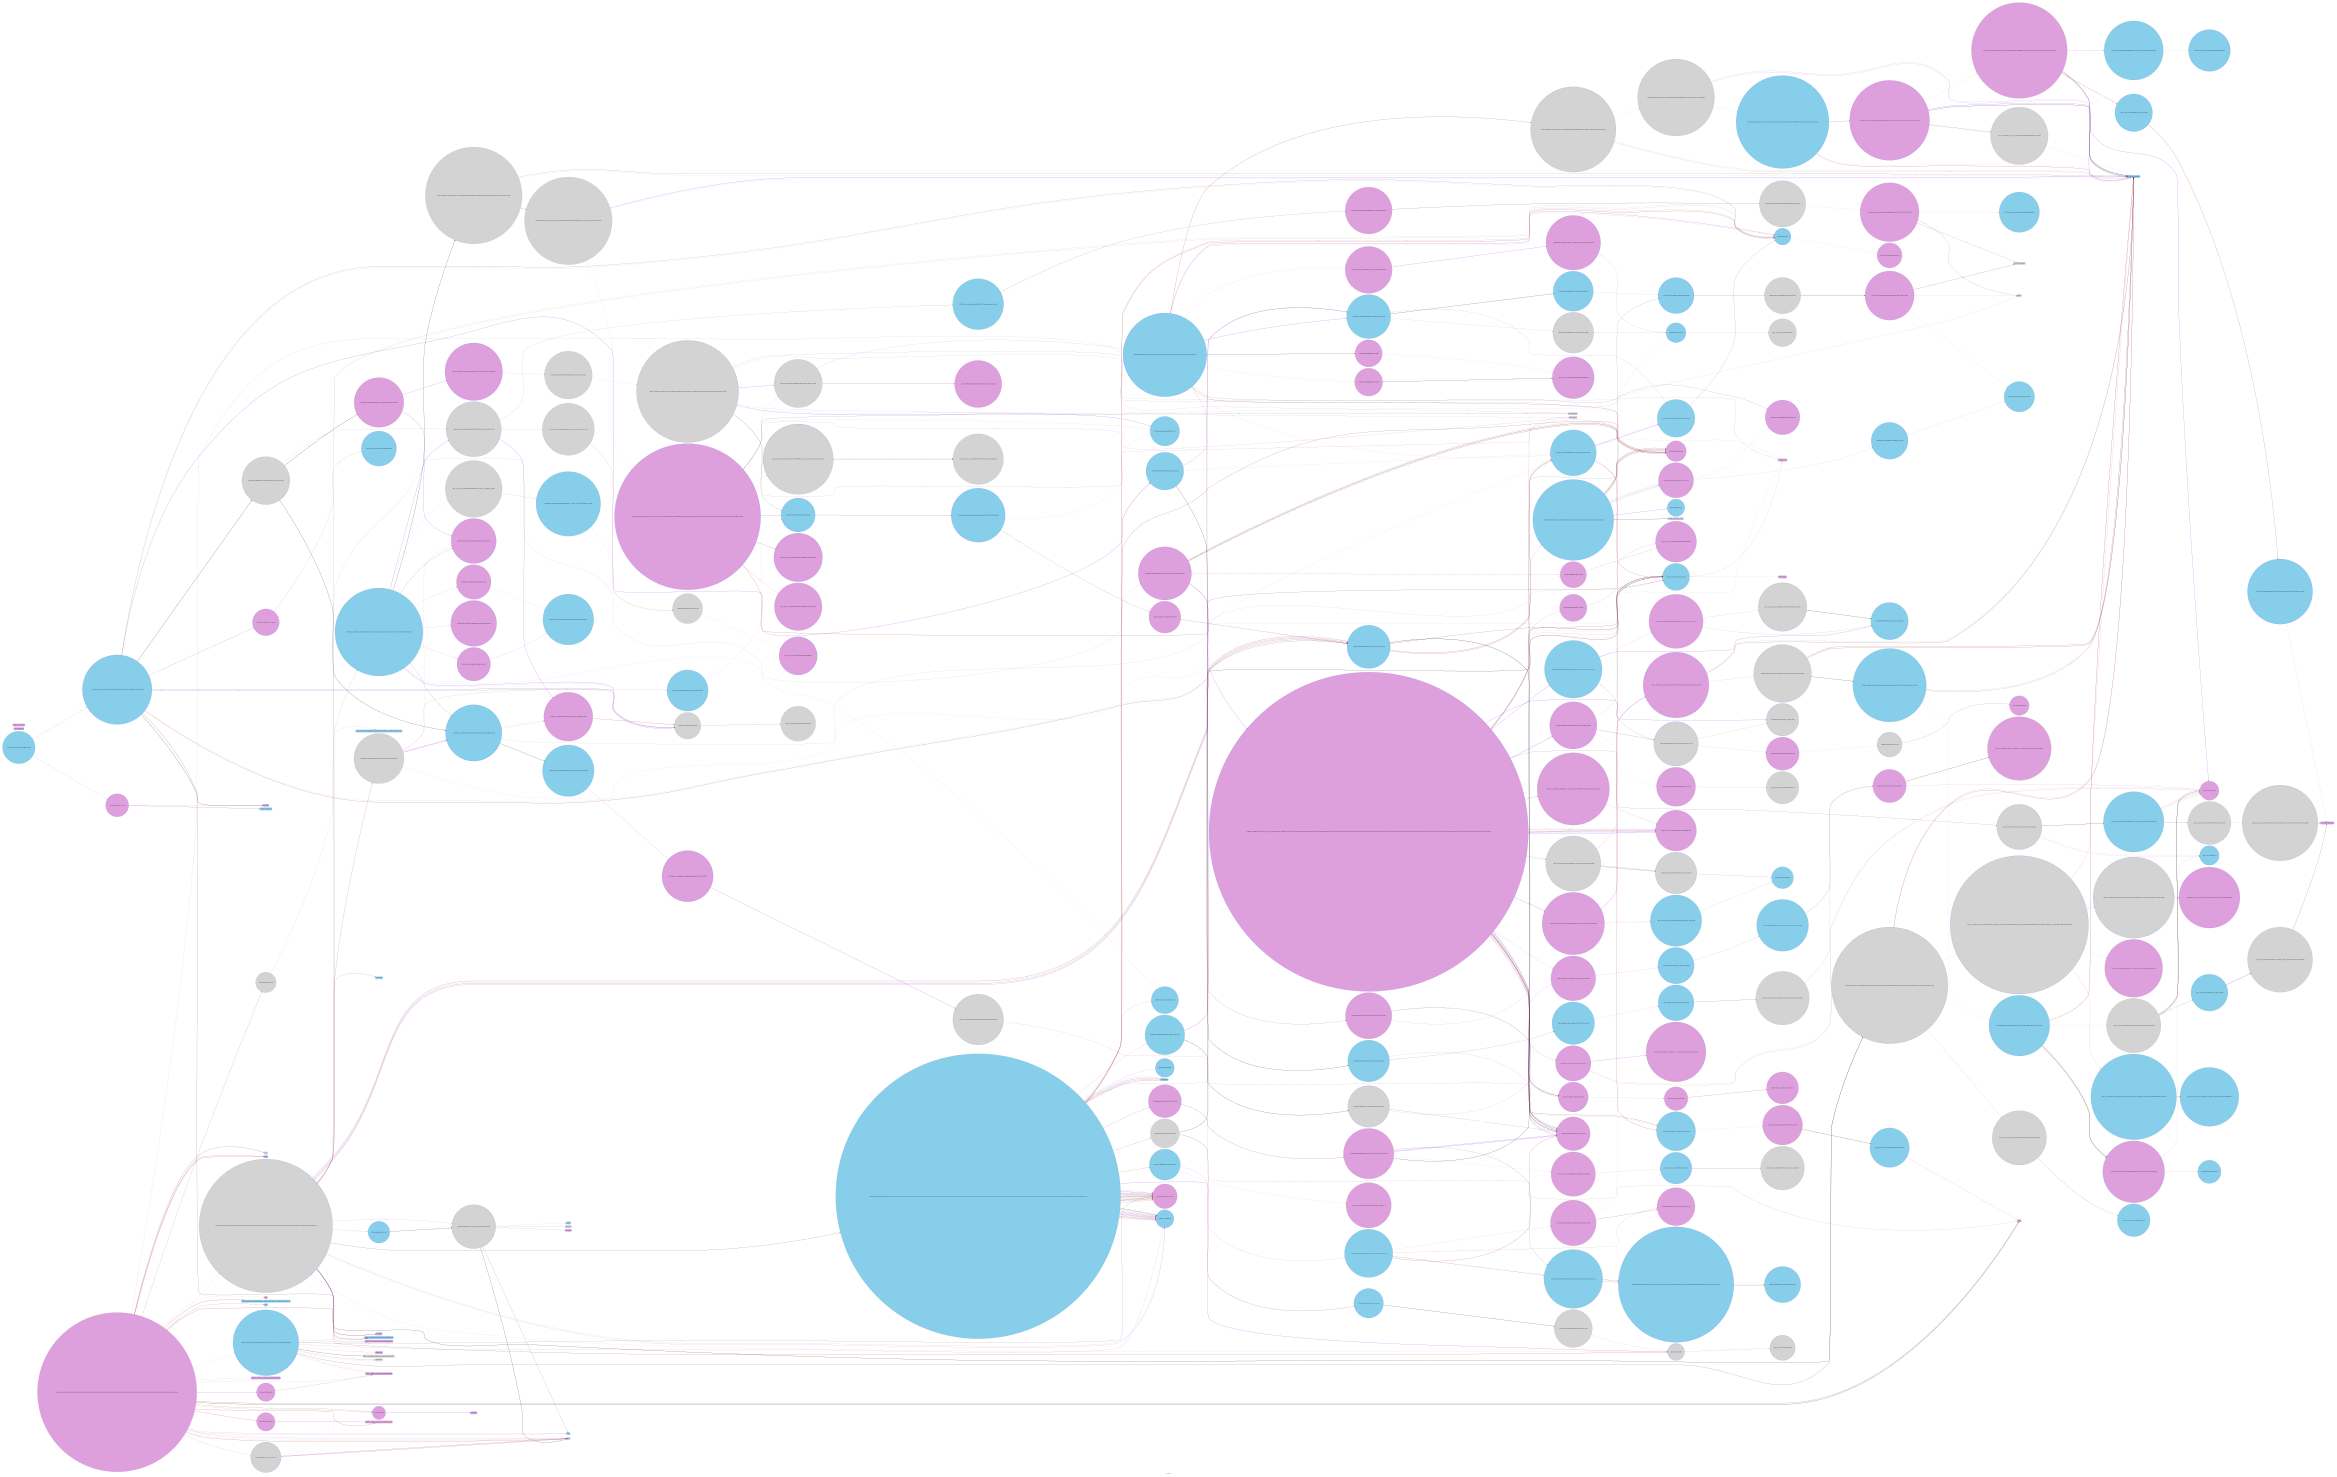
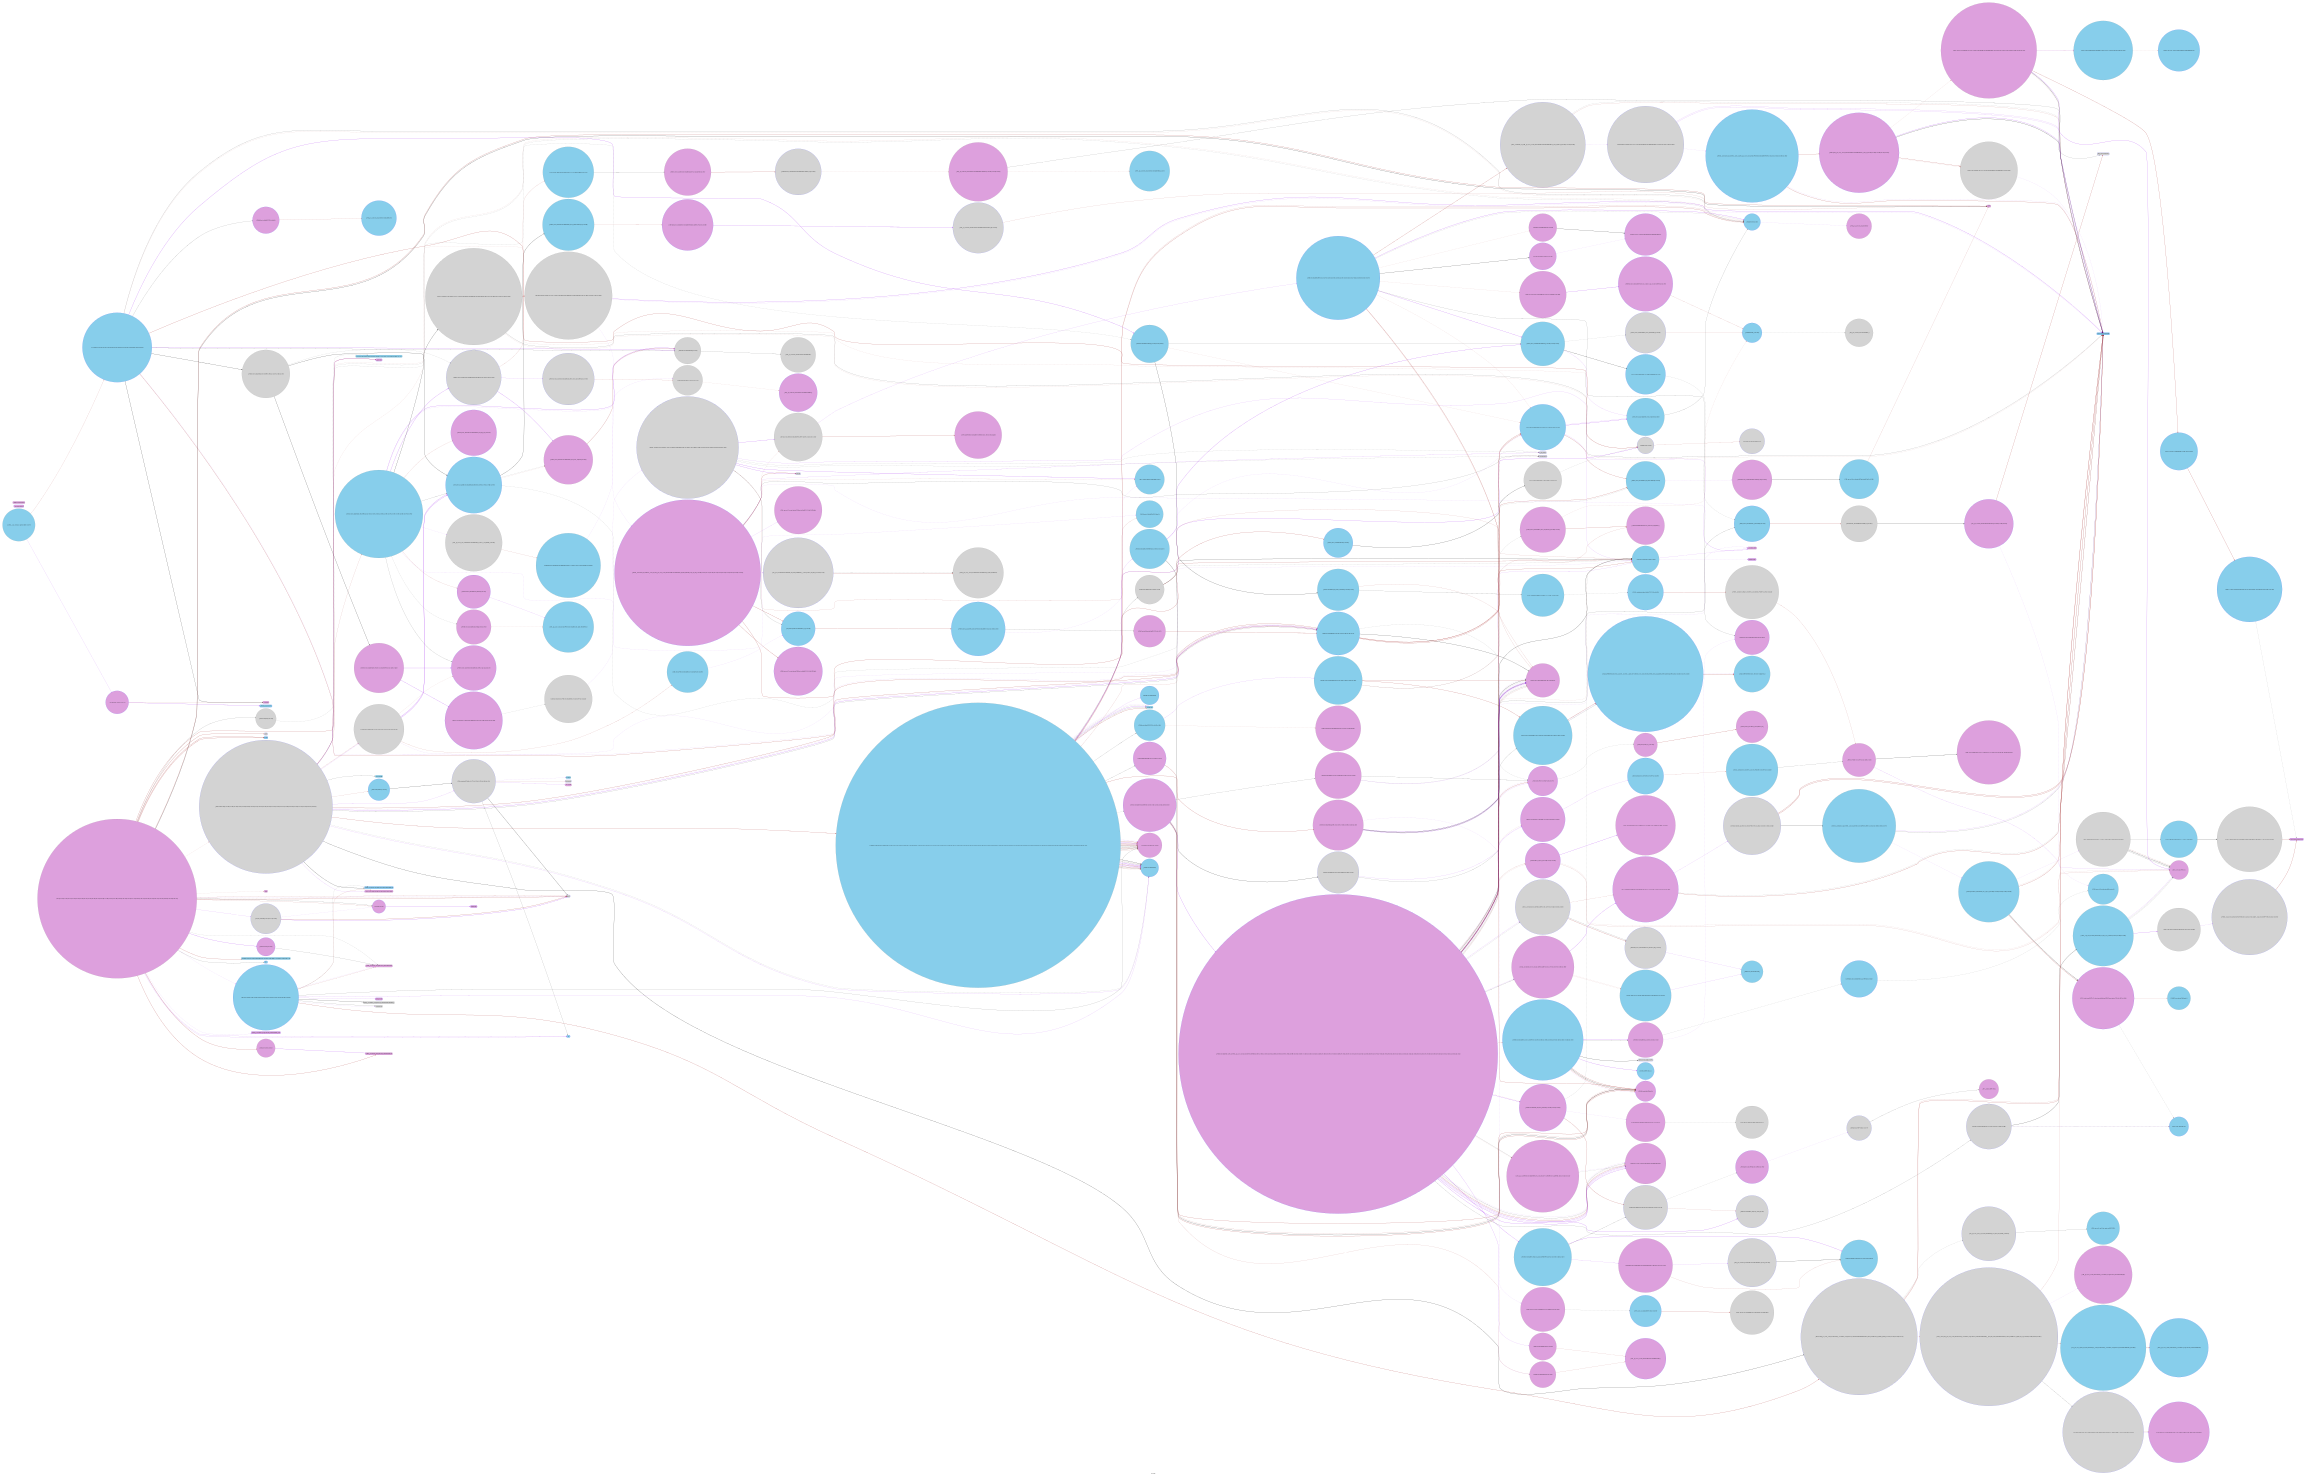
node "_Znwm": removed
node "llvm.trap": added
